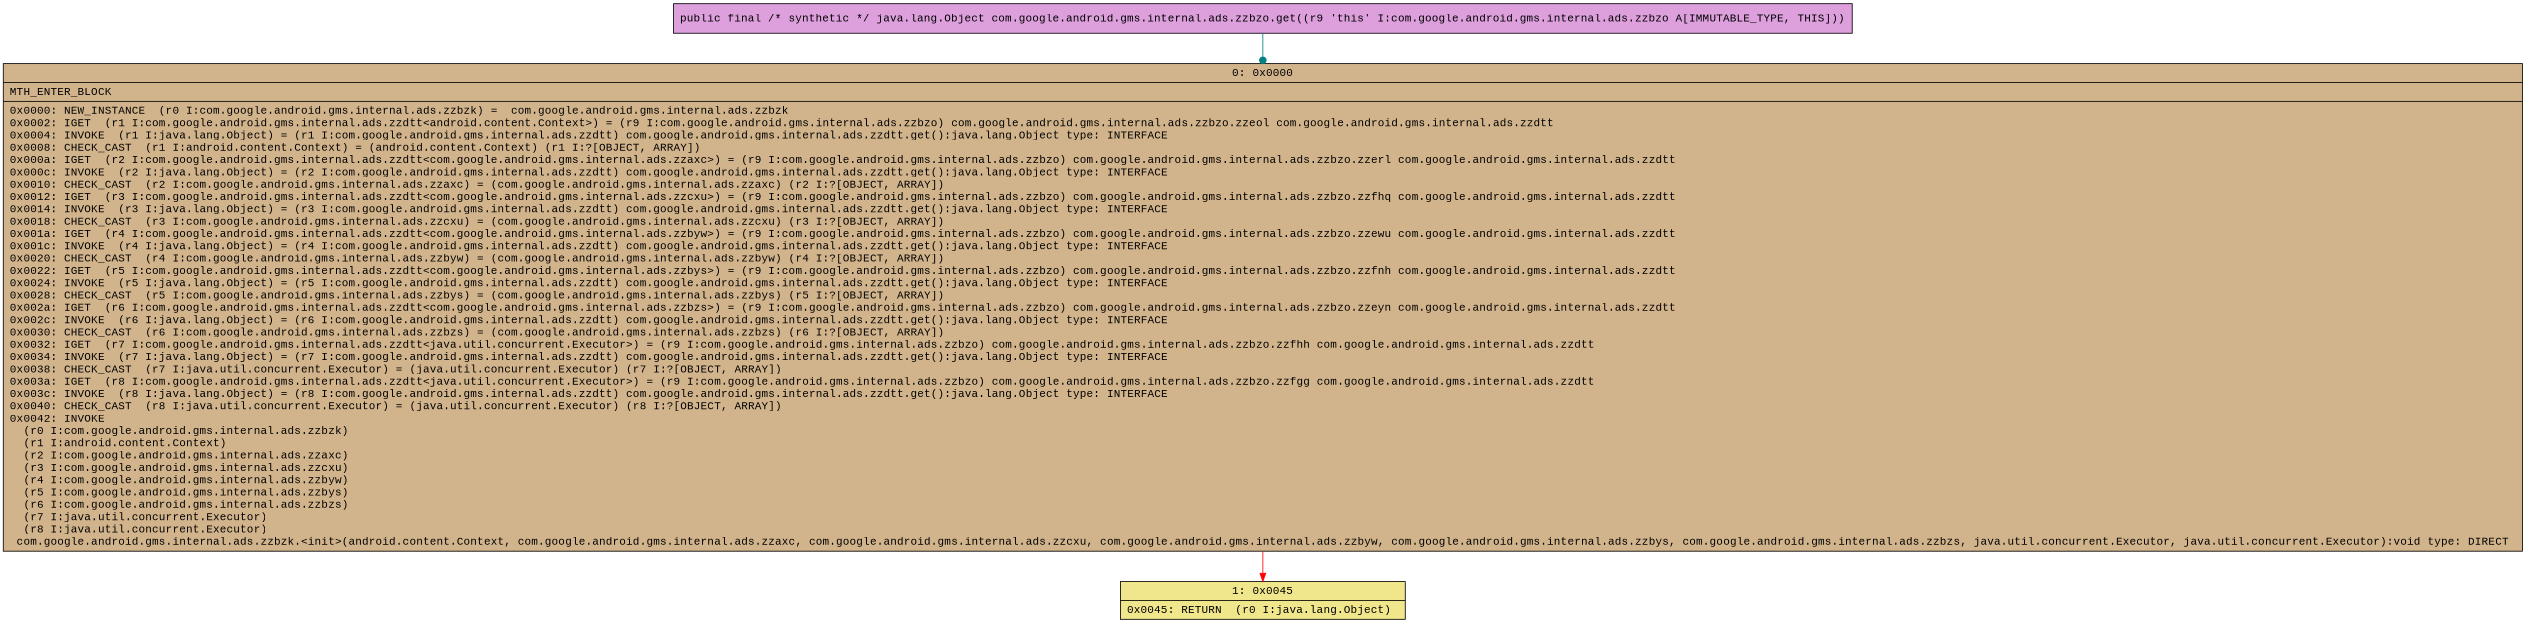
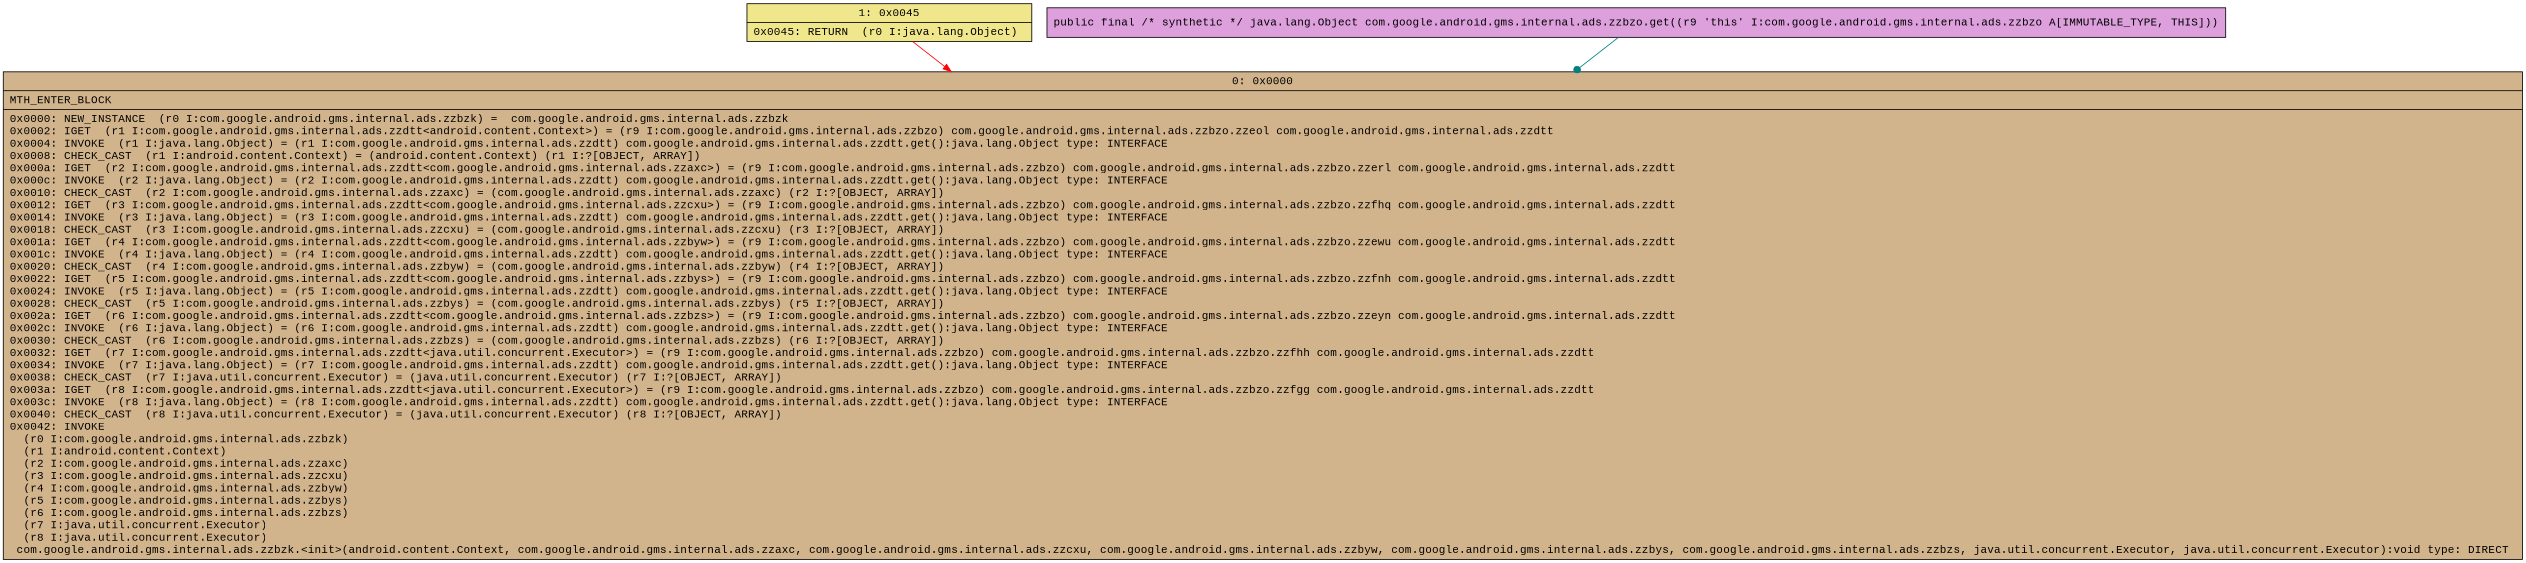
edge "0: 0x0000" -> "1: 0x0045": reversed
